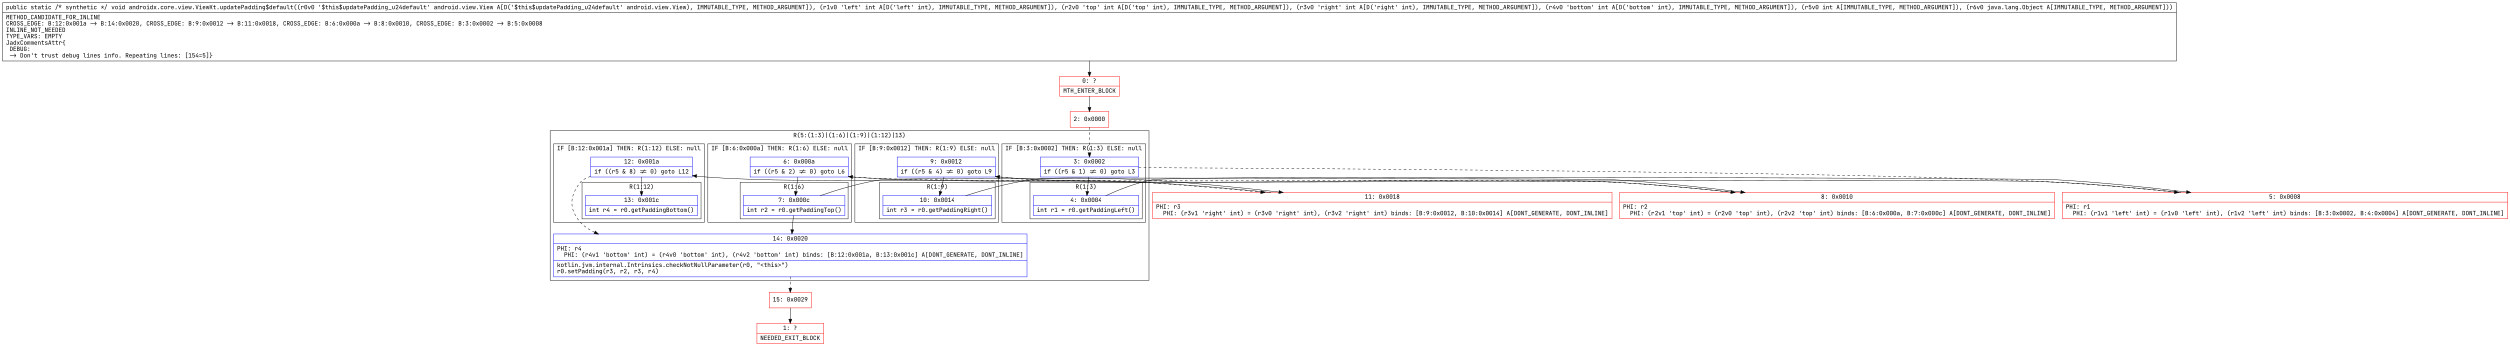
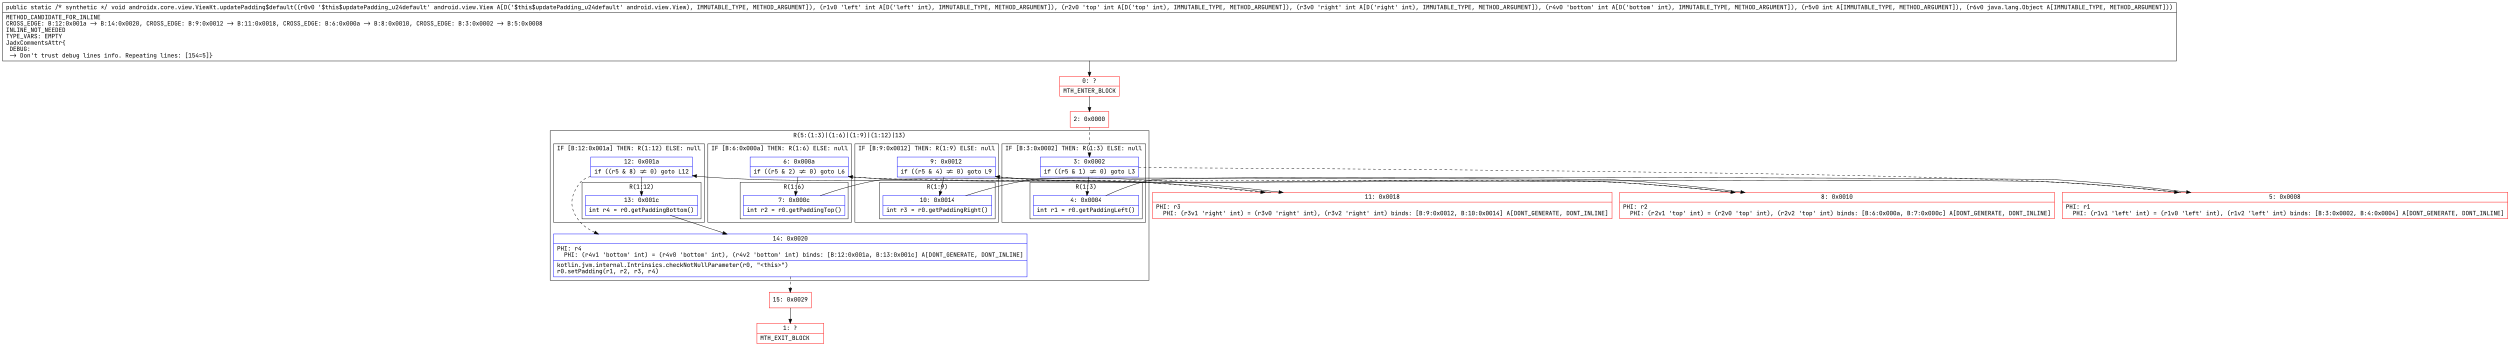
edge "7: 0x000c" -> "14: 0x0020": now "13: 0x001c" -> "14: 0x0020"
node "14: 0x0020": text "r0.setPadding(r3, r2, r3, r4)" -> "r0.setPadding(r1, r2, r3, r4)"
node "1: ?": text "NEEDED_EXIT_BLOCK" -> "MTH_EXIT_BLOCK"
